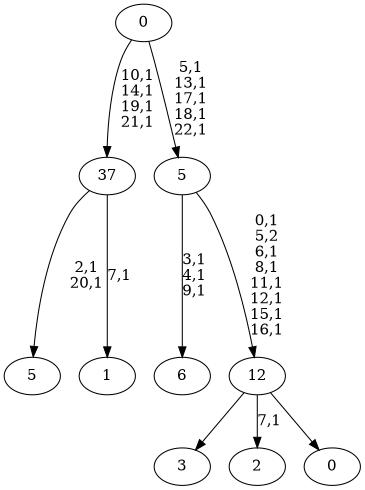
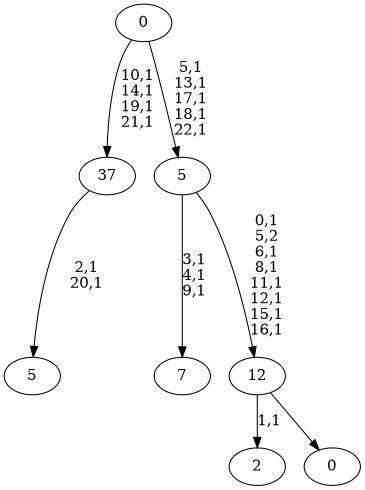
node "1": removed
node "6": label "6" -> "7"
edge "12" -> "2": label "7,1" -> "1,1"
node "3": removed
